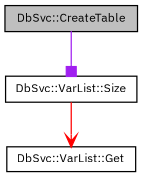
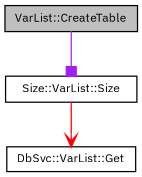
node "DbSvc::CreateTable": label "DbSvc::CreateTable" -> "VarList::CreateTable"
node "DbSvc::VarList::Size": label "DbSvc::VarList::Size" -> "Size::VarList::Size"
